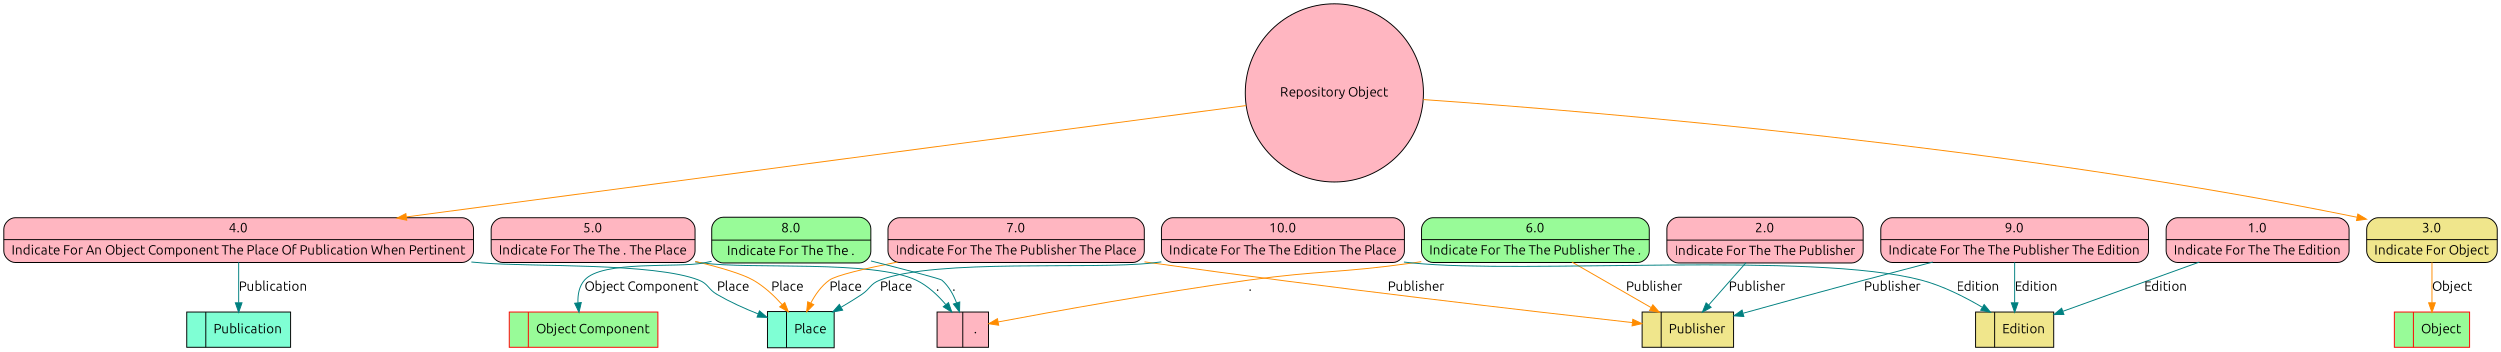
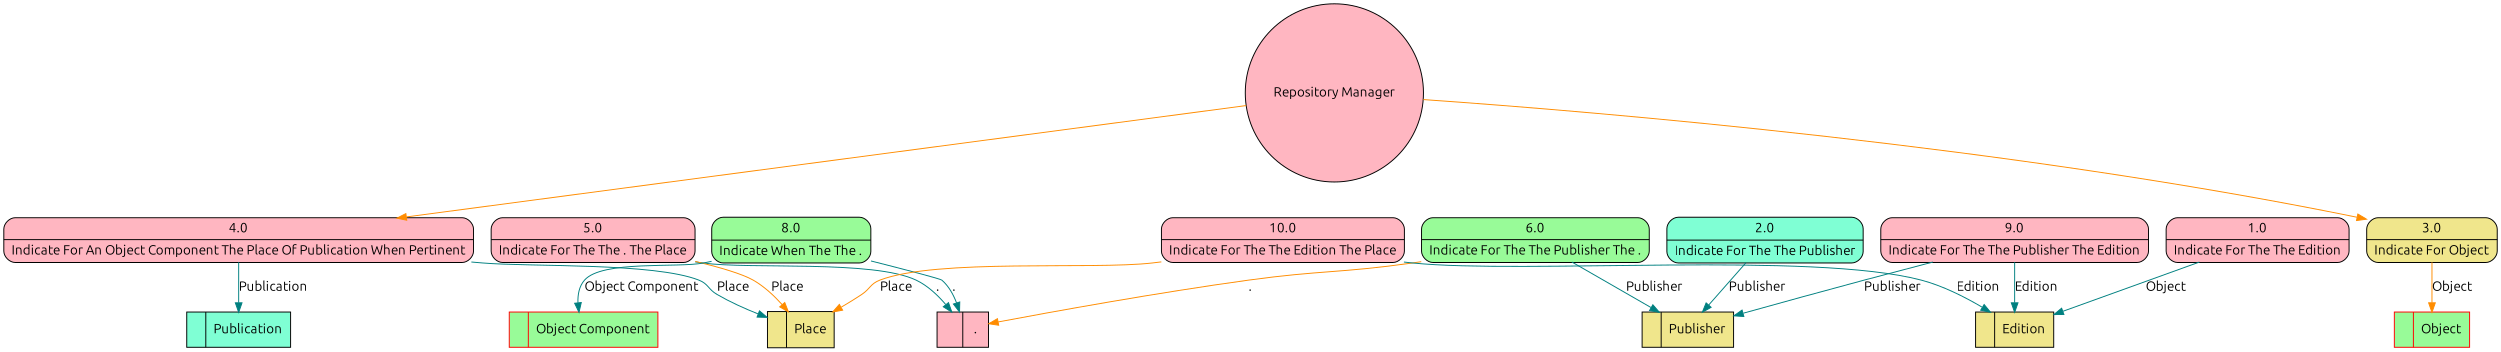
node "Repository Object": label "Repository Object" -> "Repository Manager"
node "7.0": removed
node "2.0": fillcolor lightpink -> aquamarine
node "8.0": text "Indicate For The The ." -> "Indicate When The The ."
edge "10.0" -> "Place": color teal -> darkorange
edge "6.0" -> "Publisher": color darkorange -> teal
edge "1.0" -> "Edition": label "Edition" -> "Object"
node "Place": fillcolor aquamarine -> khaki
